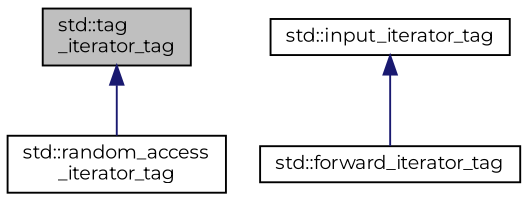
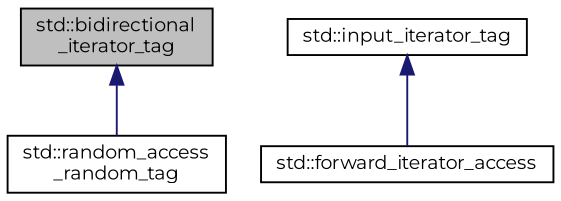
node "std::tag _iterator_tag": label "std::tag _iterator_tag" -> "std::bidirectional _iterator_tag"
node "std::random_access _iterator_tag": label "std::random_access _iterator_tag" -> "std::random_access _random_tag"
node "std::forward_iterator_tag": label "std::forward_iterator_tag" -> "std::forward_iterator_access"
